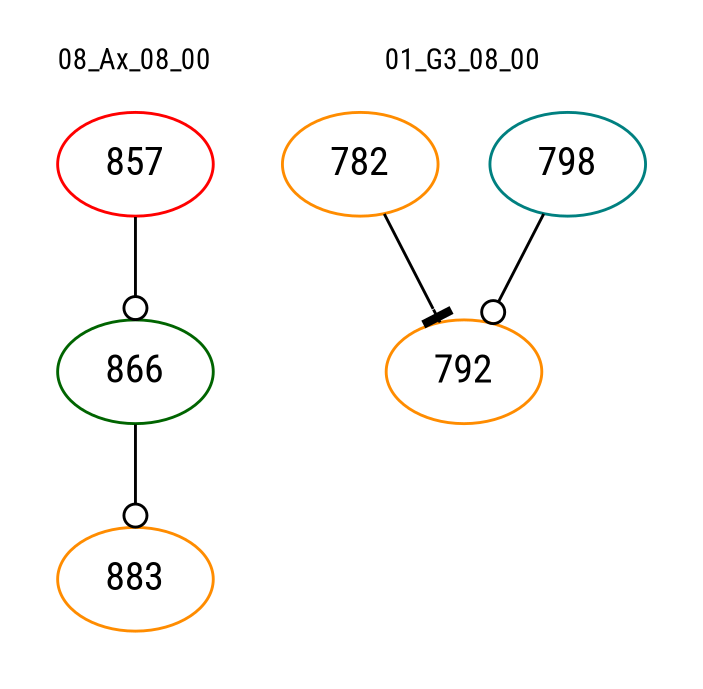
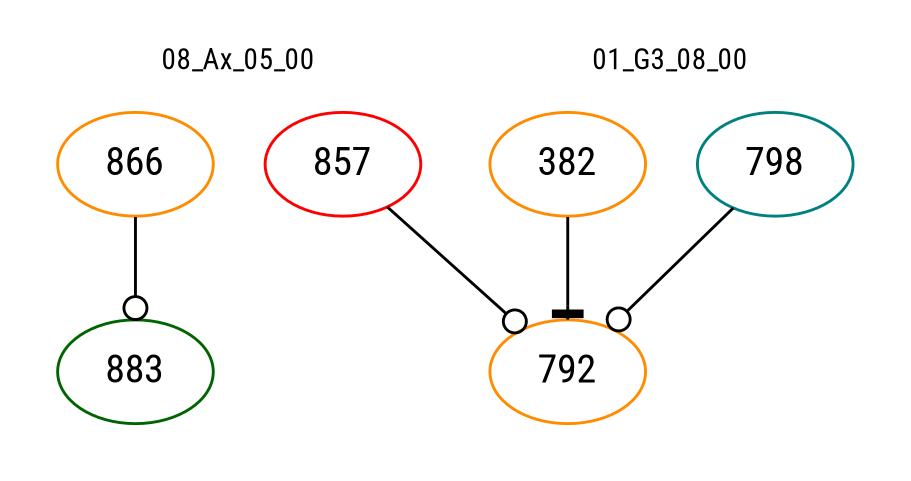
cluster "08_Ax_08_00": label "08_Ax_08_00" -> "08_Ax_05_00"
node "782": label "782" -> "382"
edge "857" -> "866": now "857" -> "792"
node "866": color darkgreen -> darkorange
node "883": color darkorange -> darkgreen
